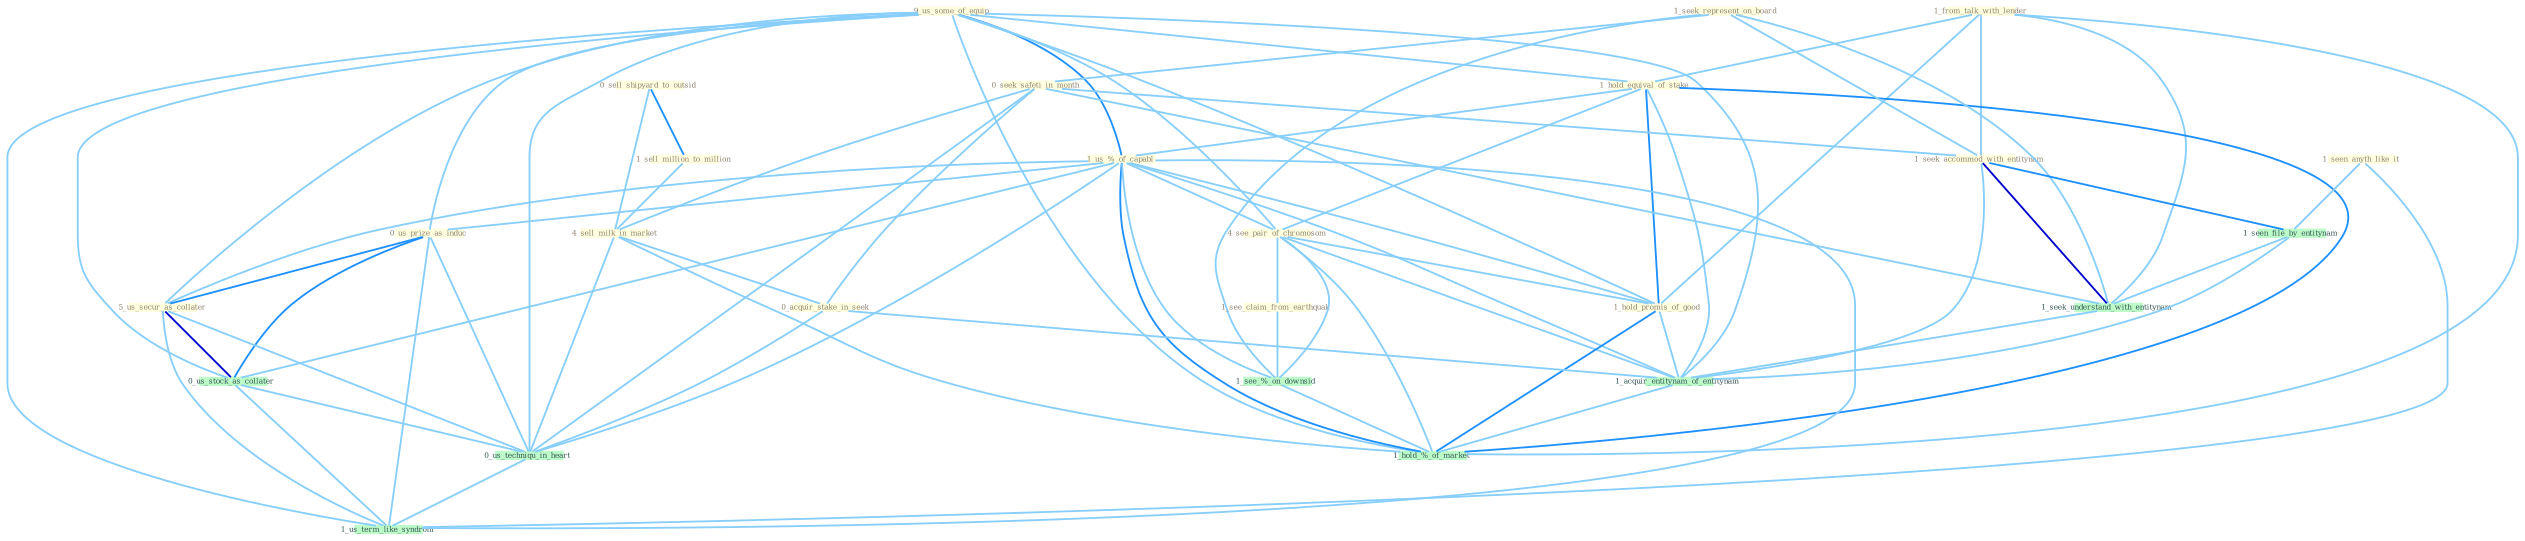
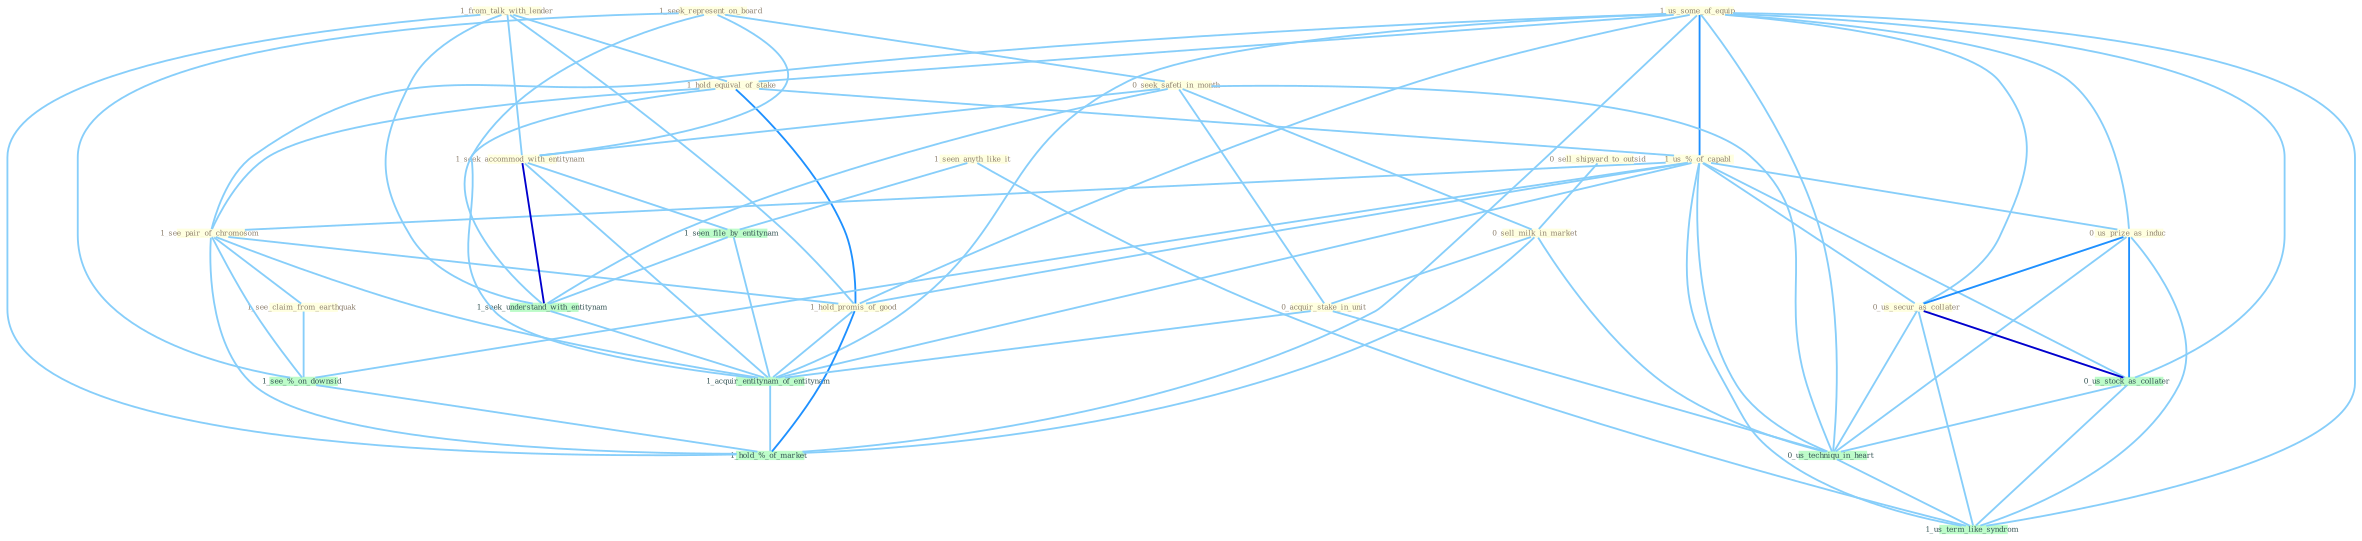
node "9_us_some_of_equip": label "9_us_some_of_equip" -> "1_us_some_of_equip"
node "1_sell_million_to_million": removed
edge "1_seek_accommod_with_entitynam" -- "1_seen_file_by_entitynam": color #1e90ff -> #87cefa
node "4_sell_milk_in_market": label "4_sell_milk_in_market" -> "0_sell_milk_in_market"
node "4_see_pair_of_chromosom": label "4_see_pair_of_chromosom" -> "1_see_pair_of_chromosom"
edge "1_hold_equival_of_stake" -- "1_hold_%_of_market": removed
node "5_us_secur_as_collater": label "5_us_secur_as_collater" -> "0_us_secur_as_collater"
node "0_acquir_stake_in_seek": label "0_acquir_stake_in_seek" -> "0_acquir_stake_in_unit"
edge "1_us_%_of_capabl" -- "1_hold_%_of_market": removed
